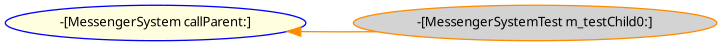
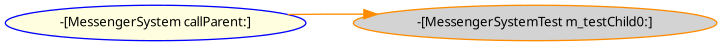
edge "-[MessengerSystemTest m_testChild0:]" -> "-[MessengerSystem callParent:]": reversed
